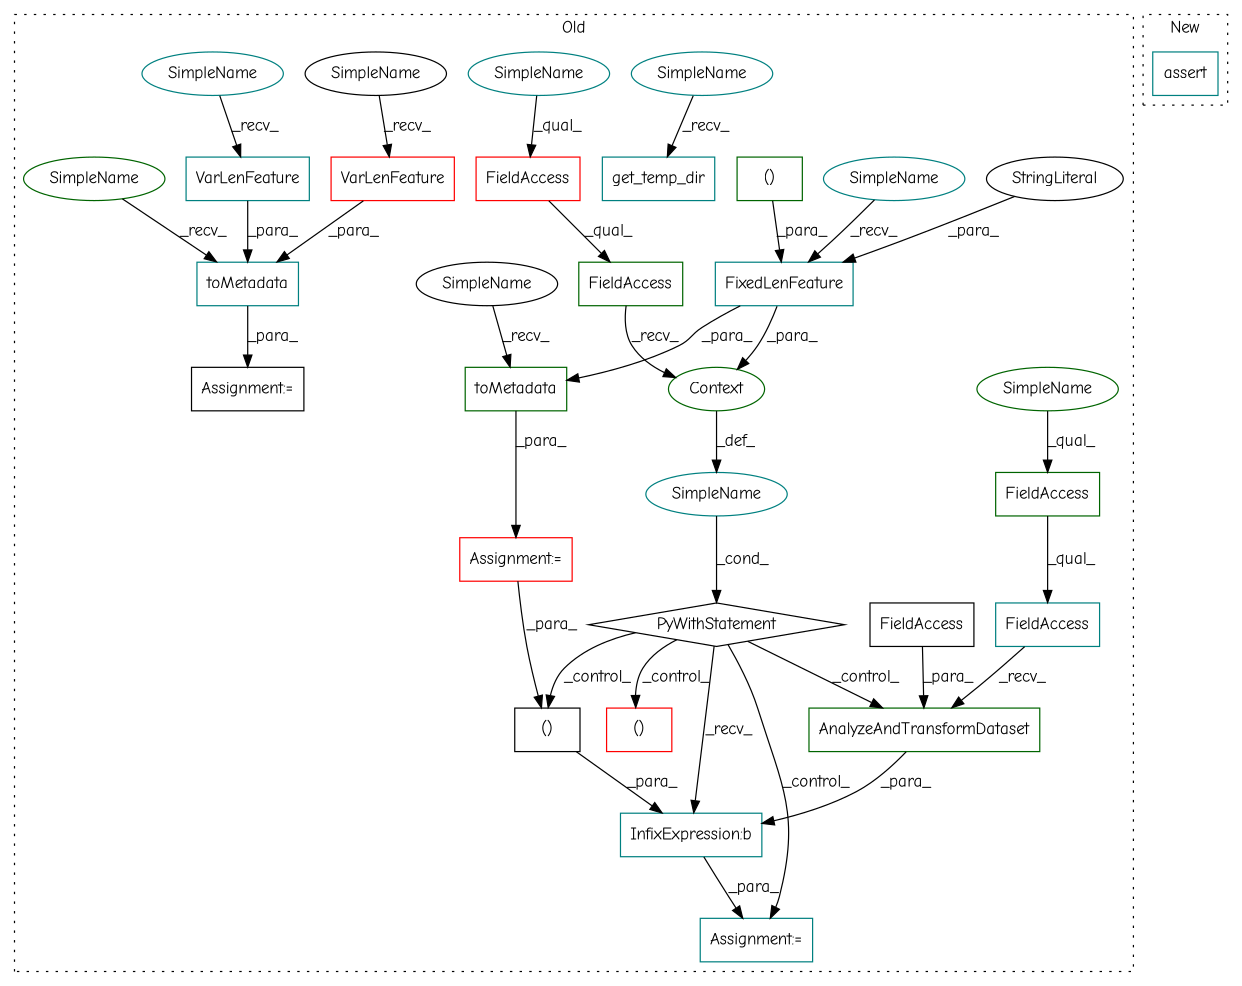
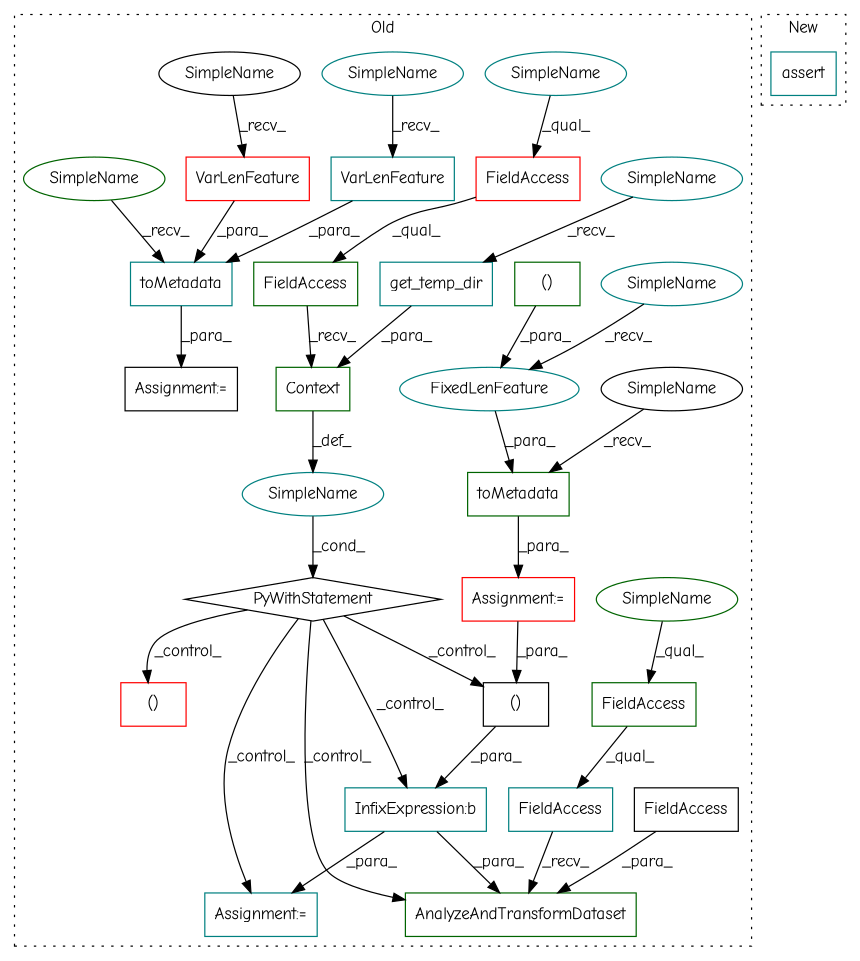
node "StringLiteral": removed
node "FixedLenFeature": shape box -> ellipse
edge "FixedLenFeature" -> "Context": now "get_temp_dir" -> "Context"
node "Context": shape ellipse -> box
edge "PyWithStatement" -> "InfixExpression:b": label "_recv_" -> "_control_"
edge "AnalyzeAndTransformDataset" -> "InfixExpression:b": reversed
